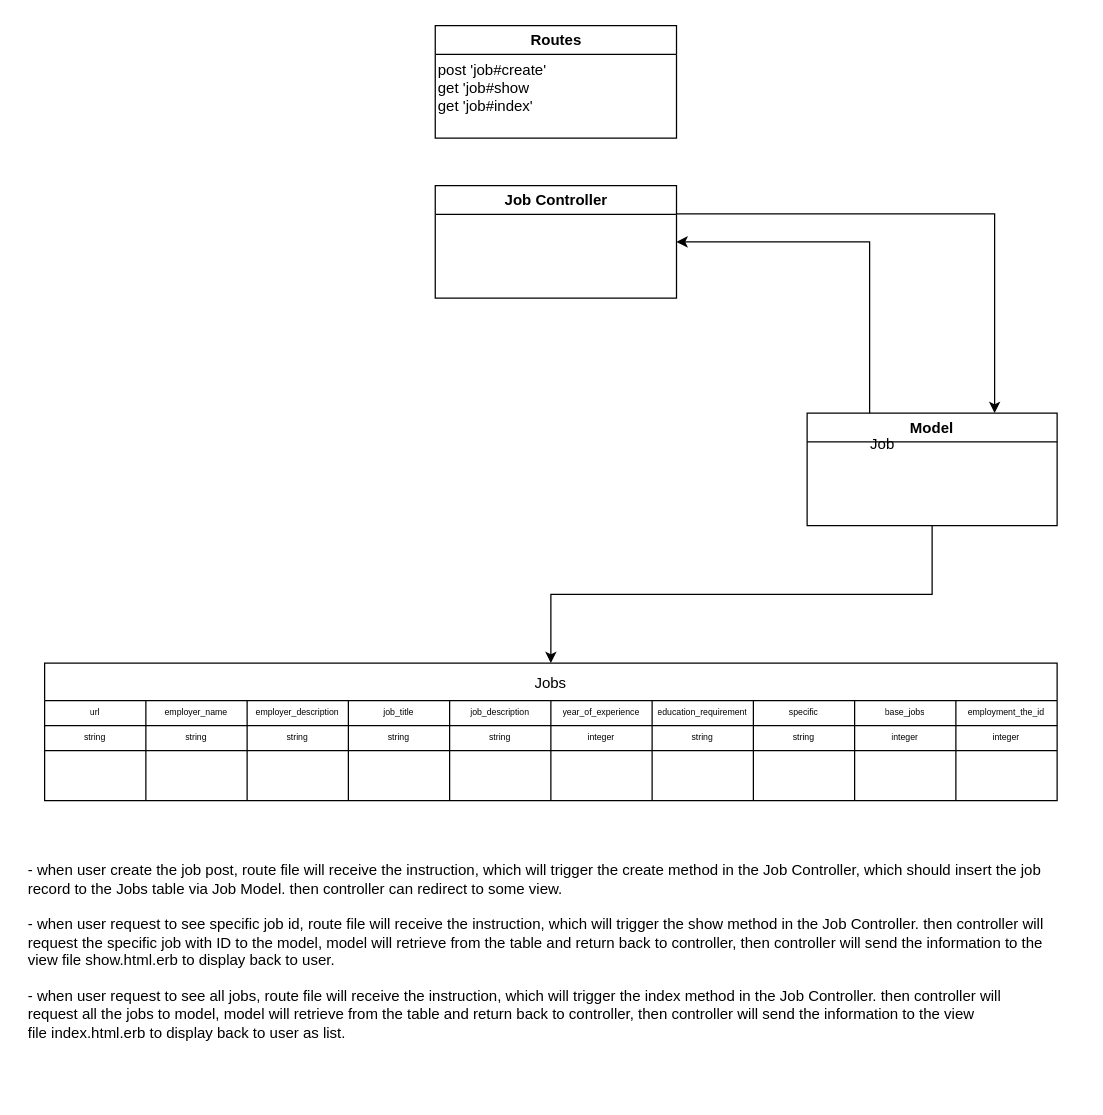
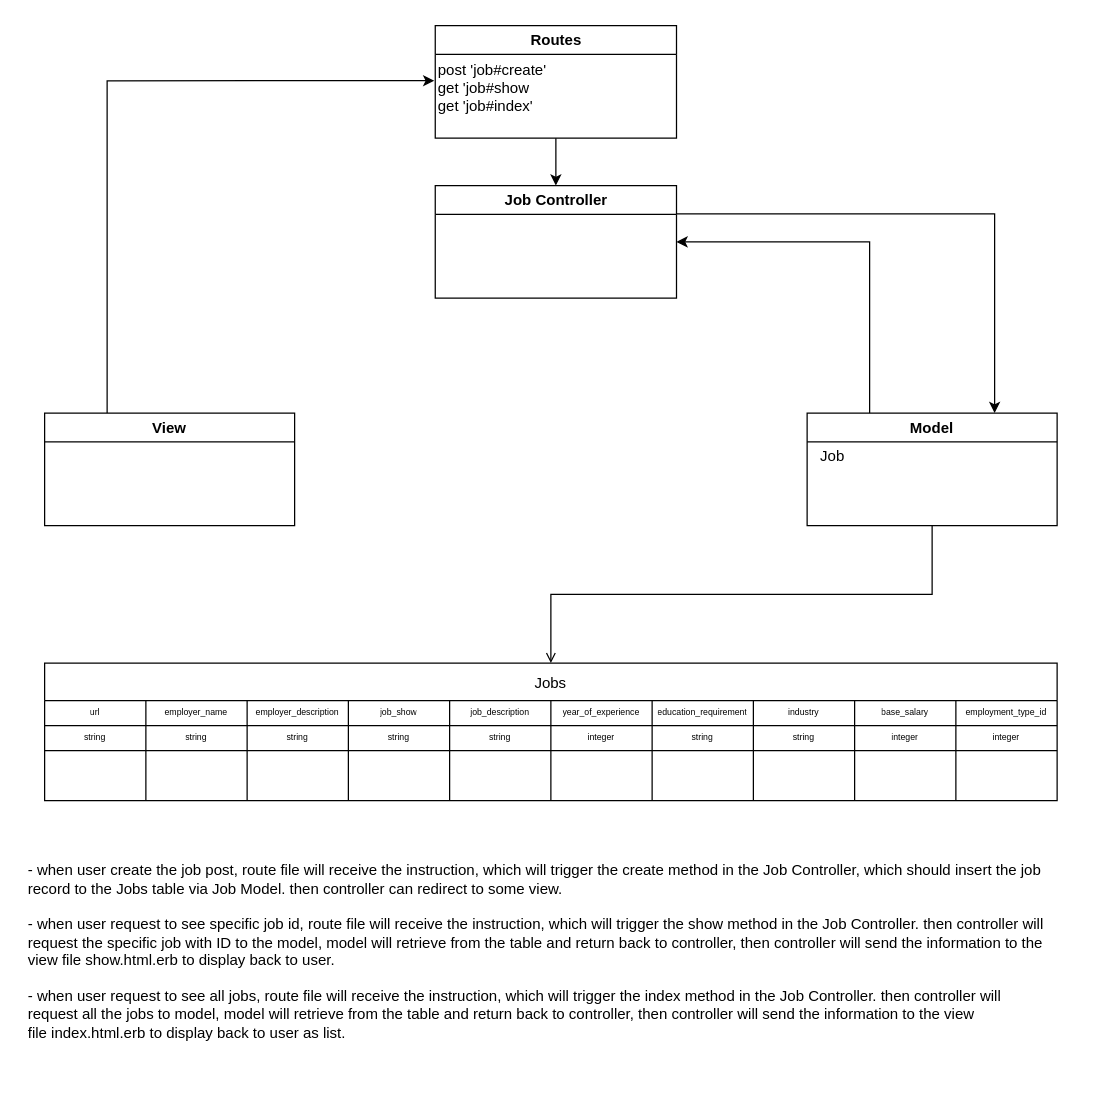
edge "View" -> "post 'job#create' get 'job#show get 'job#index'": added
edge "Routes" -> "Job Controller": added
node "Job": moved (882, 444) -> (832, 457)
node "View": added
edge "Model" -> "Jobs": arrowhead classic -> open
node "job_title": label "job_title" -> "job_show"
node "specific": label "specific" -> "industry"
node "base_jobs": label "base_jobs" -> "base_salary"
node "employment_the_id": label "employment_the_id" -> "employment_type_id"
